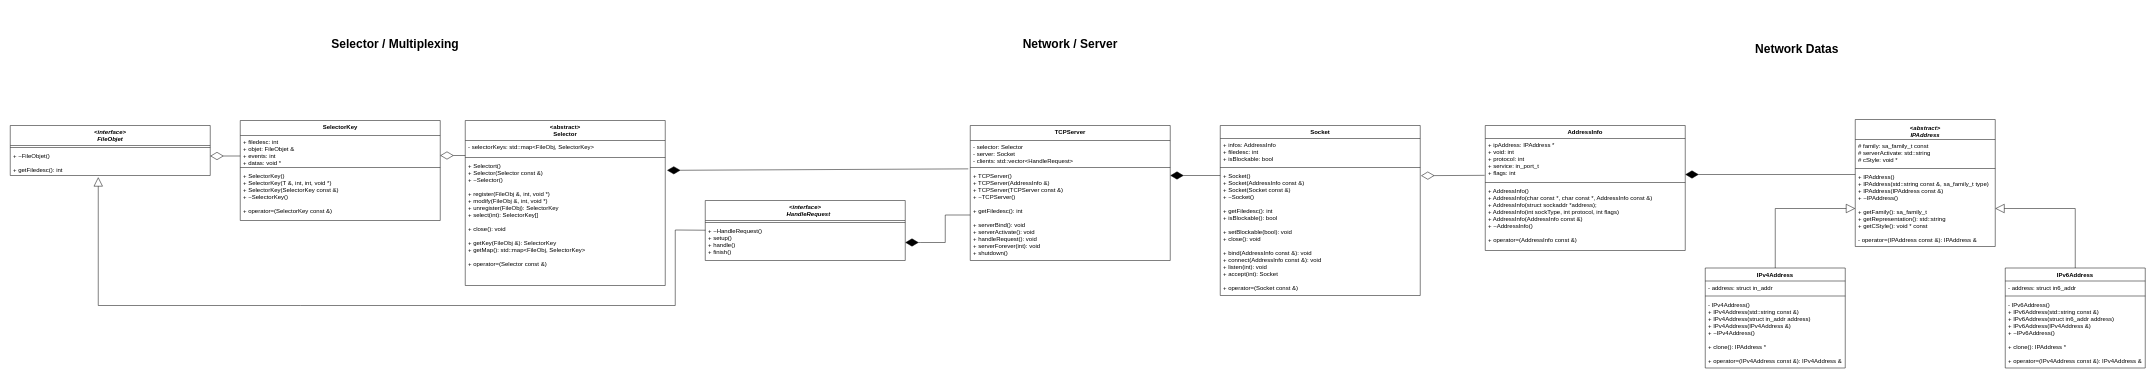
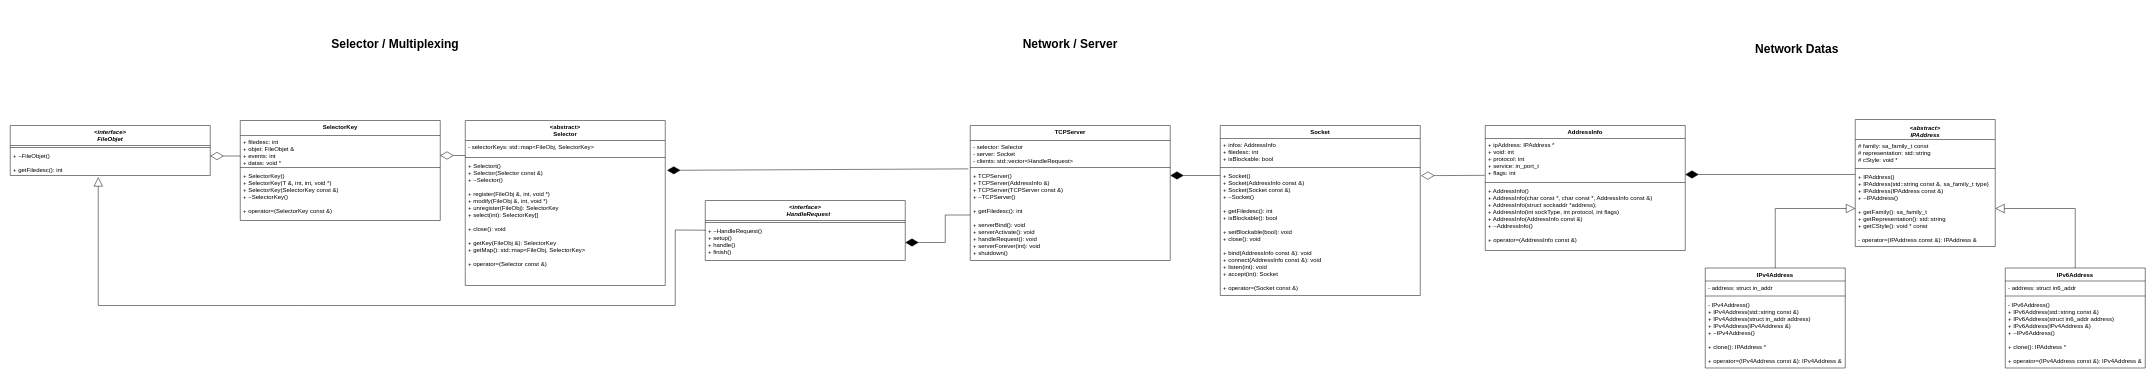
node "# family: sa_family_t const # serverActivate: std::string # cStyle: void *": label "# family: sa_family_t const # serverActivate: std::string # cStyle: void *" -> "# family: sa_family_t const # representation: std::string # cStyle: void *"
